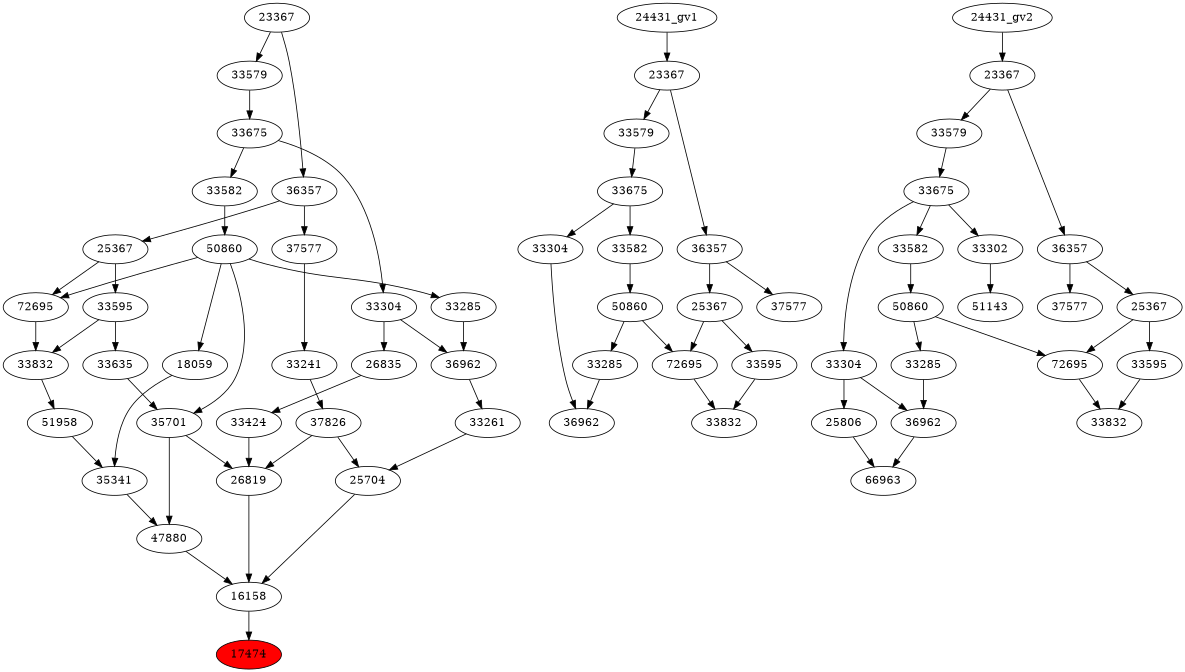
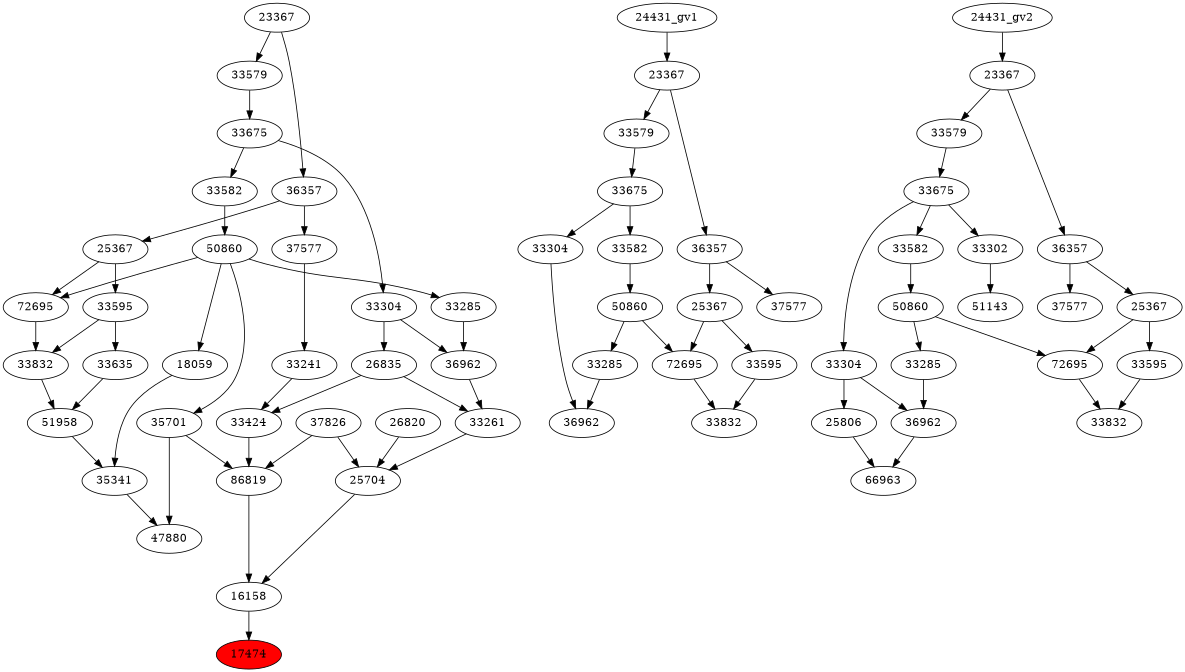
edge "33241" -> "37826": now "33241" -> "33424"
edge "33635" -> "35701": now "33635" -> "51958"
edge "26835" -> "33261": added
node "26820": added
node "26819": label "26819" -> "86819"
edge "47880" -> "16158": removed
